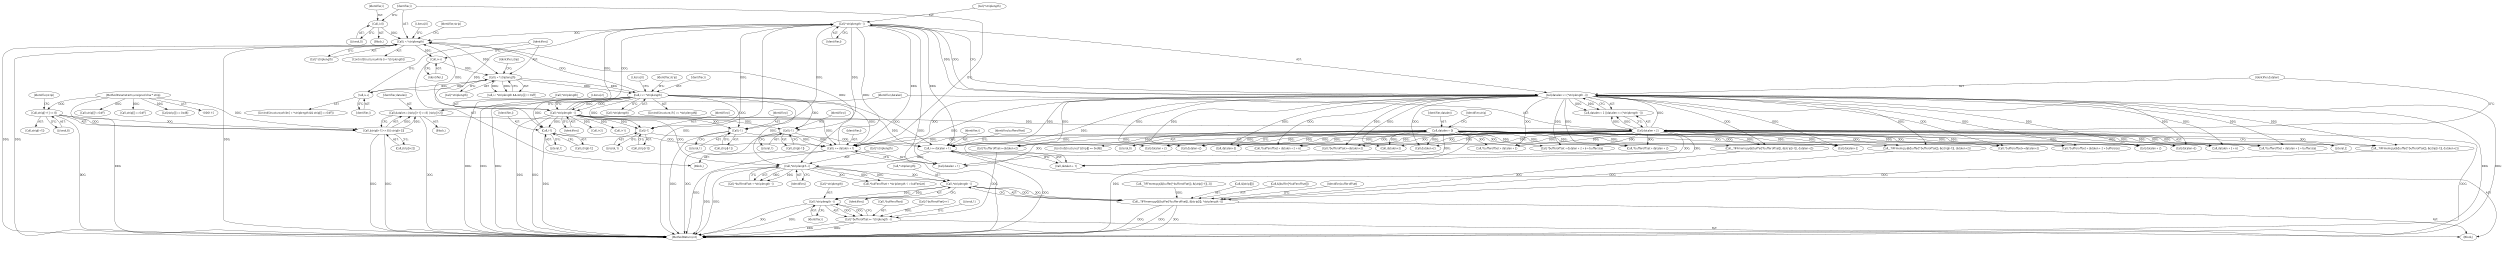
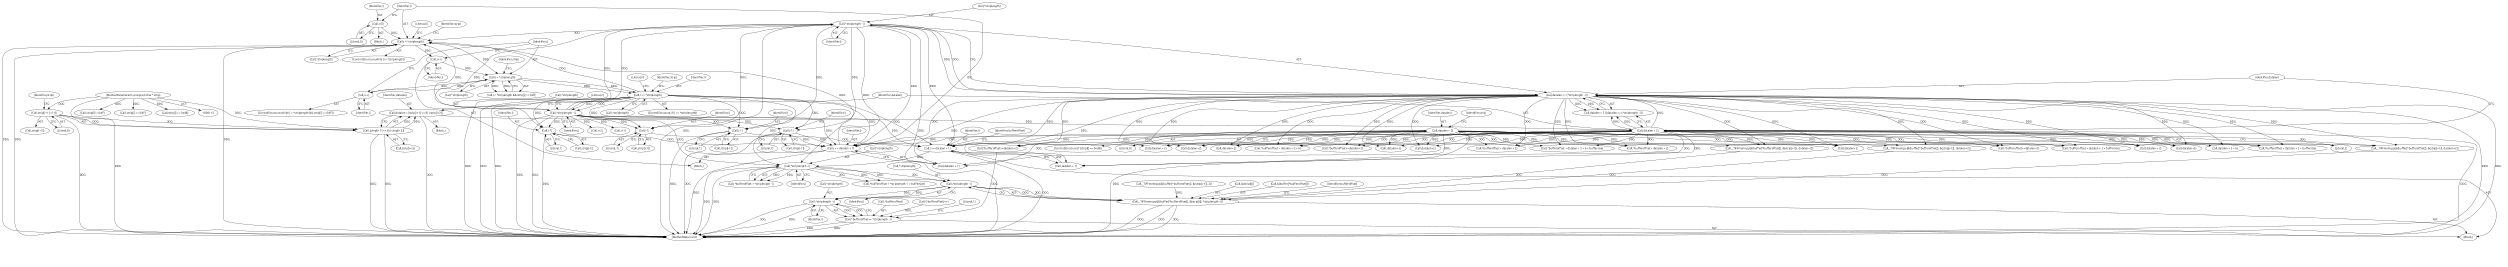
edge "(Call,datalen = 0)" -> "(Call,datalen + 2 + 6)": removed, label "DDG:"
